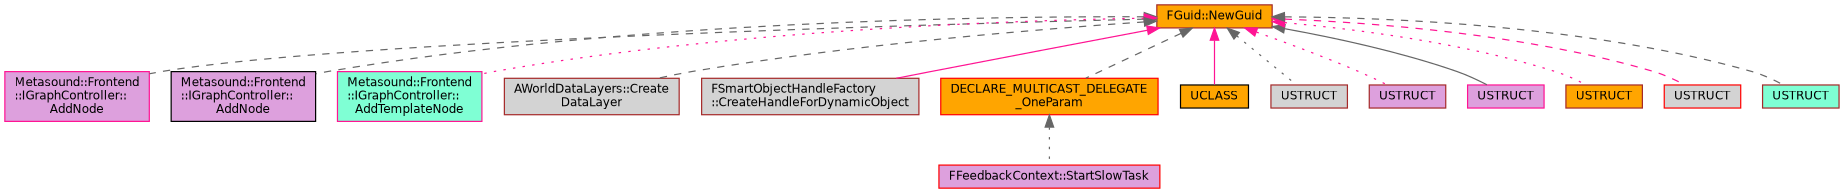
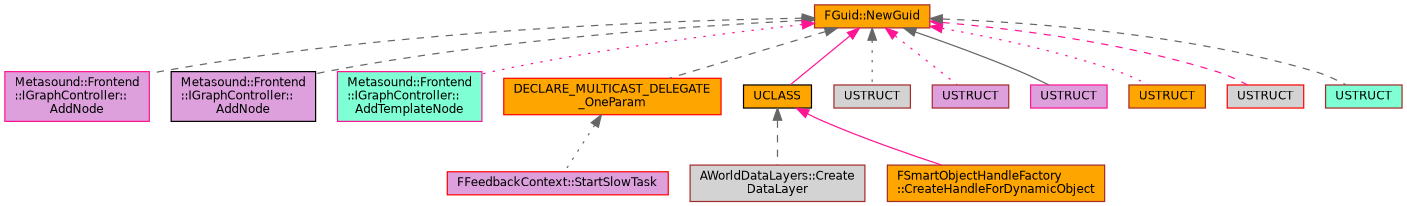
edge "AWorldDataLayers::Create DataLayer" -> "FGuid::NewGuid": now "AWorldDataLayers::Create DataLayer" -> "UCLASS"
edge "FSmartObjectHandleFactory ::CreateHandleForDynamicObject" -> "FGuid::NewGuid": now "FSmartObjectHandleFactory ::CreateHandleForDynamicObject" -> "UCLASS"
node "FSmartObjectHandleFactory ::CreateHandleForDynamicObject": fillcolor lightgrey -> orange
